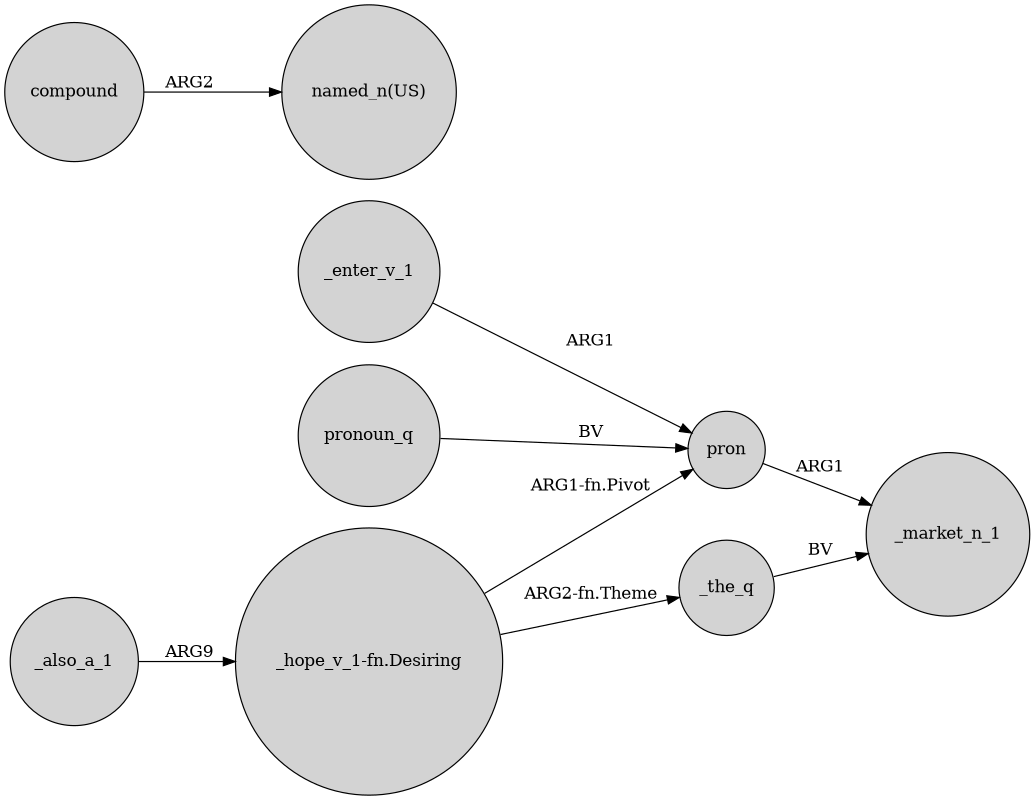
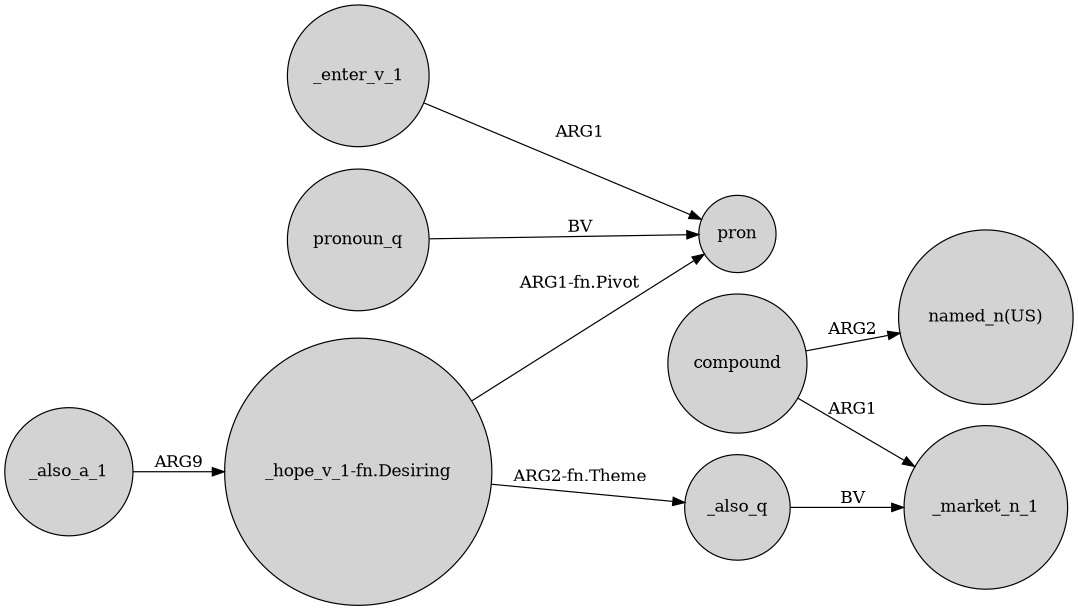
edge "pron" -> "_market_n_1": now "compound" -> "_market_n_1"
node "_the_q": label "_the_q" -> "_also_q"
